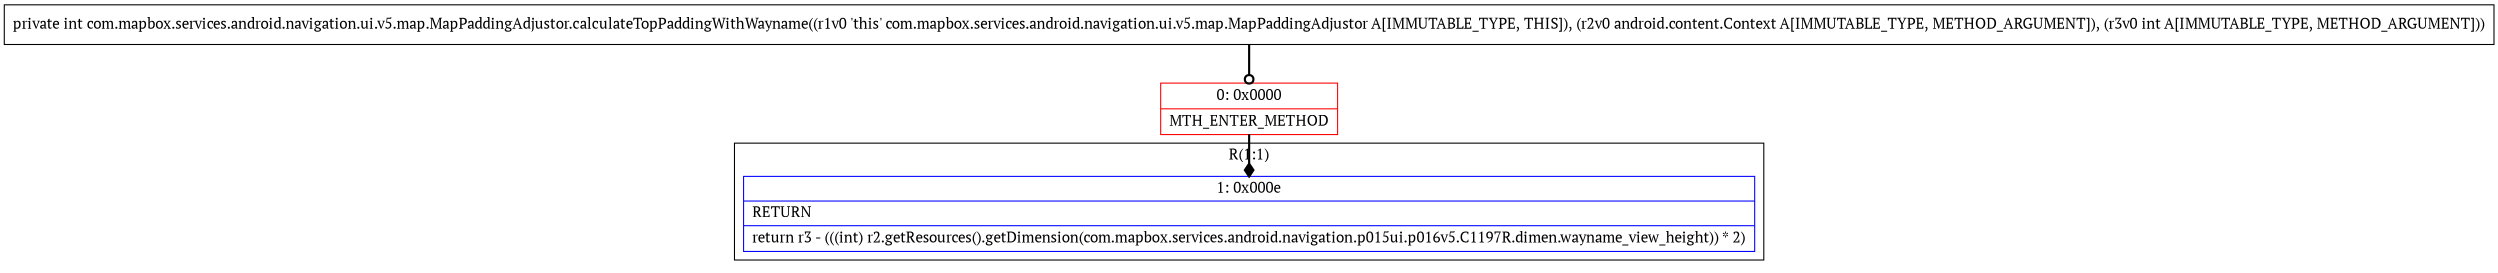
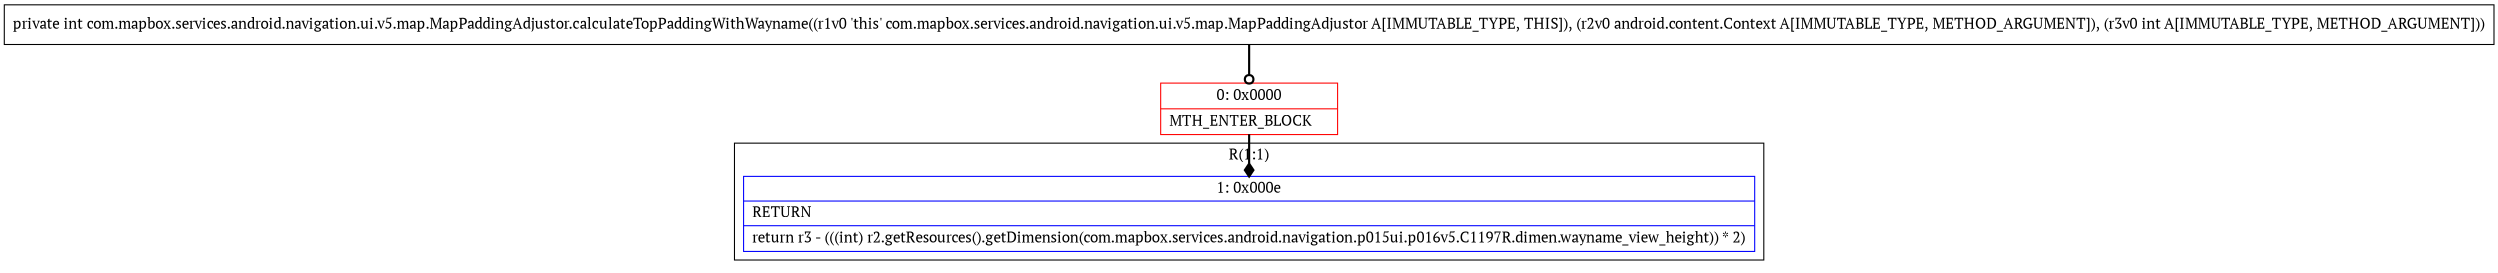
node "0: 0x0000": text "MTH_ENTER_METHOD" -> "MTH_ENTER_BLOCK"
